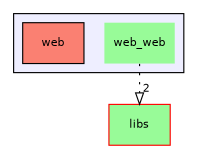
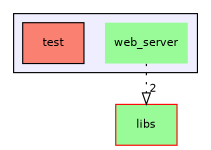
node "web": label "web" -> "test"
node "web_web": label "web_web" -> "web_server"
